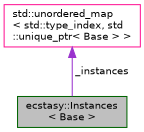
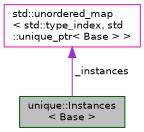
node "ecstasy::Instances < Base >": label "ecstasy::Instances < Base >" -> "unique::Instances < Base >"
